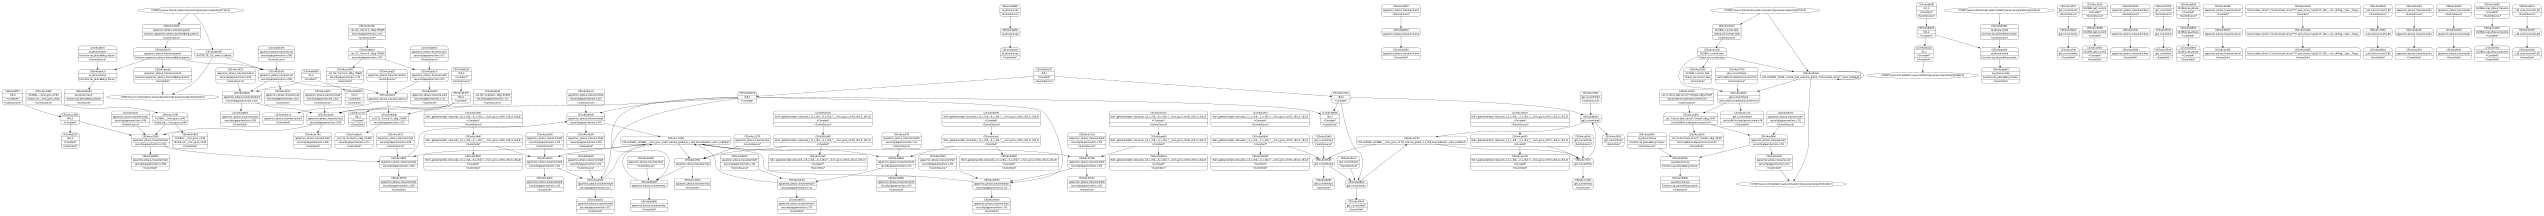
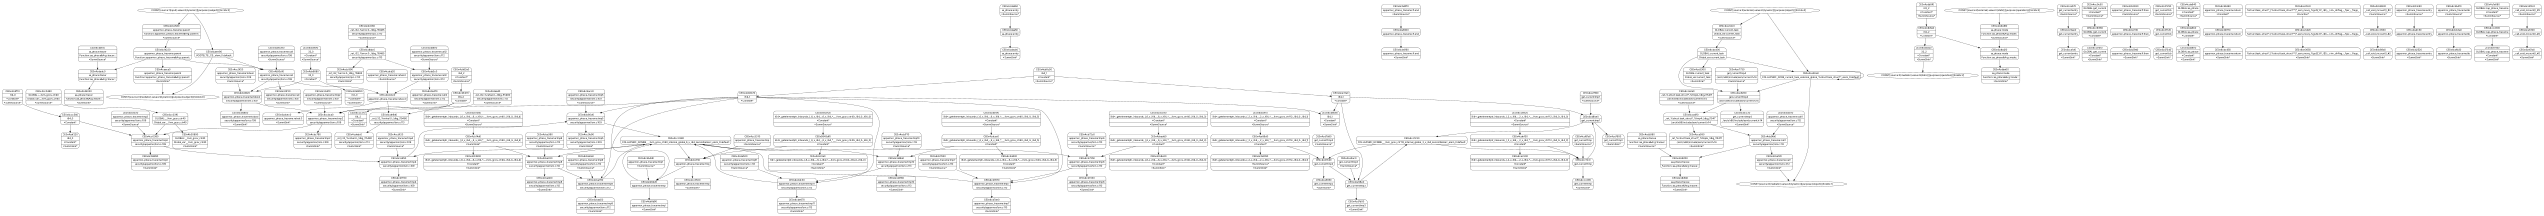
node "CE0x4cb66f0": added
edge "CE0x4cb6b70" -> "CE0x4cddc30": added
node "CE0x4cb6050": text "*Constant*" -> "*SummSource*"
